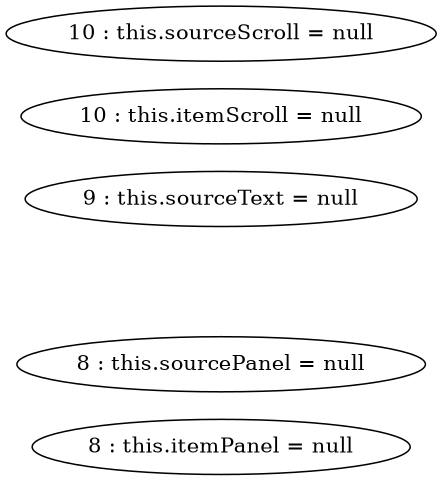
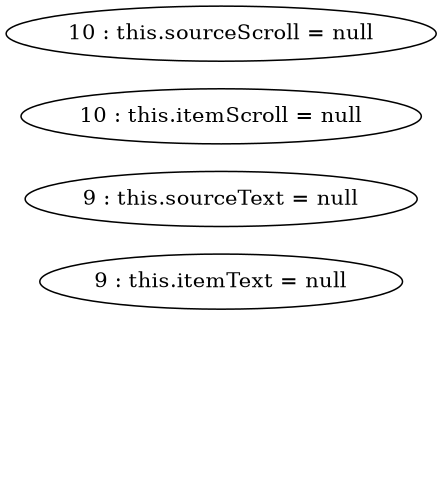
node "9 : this.itemText = null": added
node "8 : this.sourcePanel = null": removed
node "8 : this.itemPanel = null": removed
